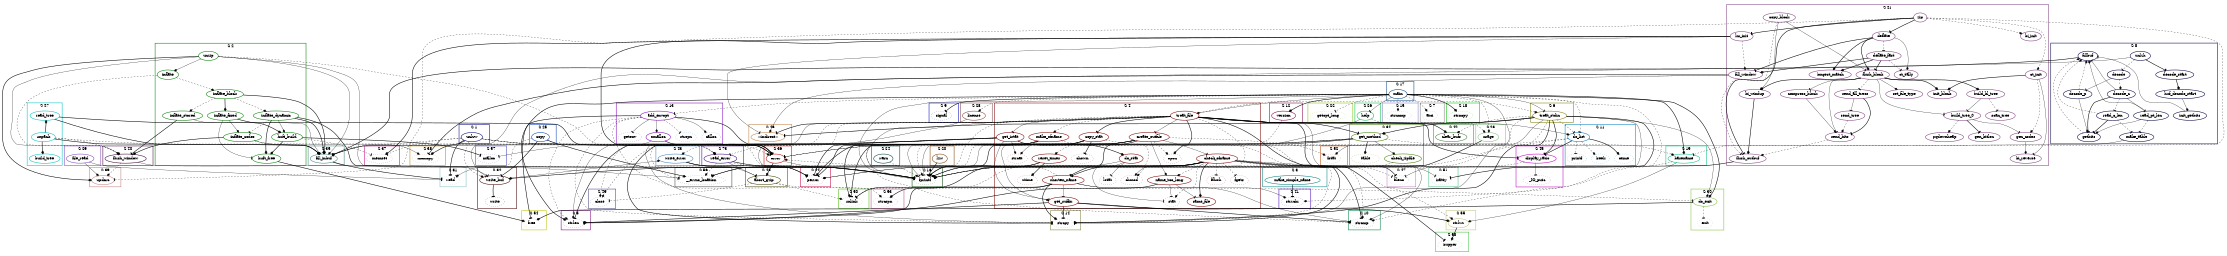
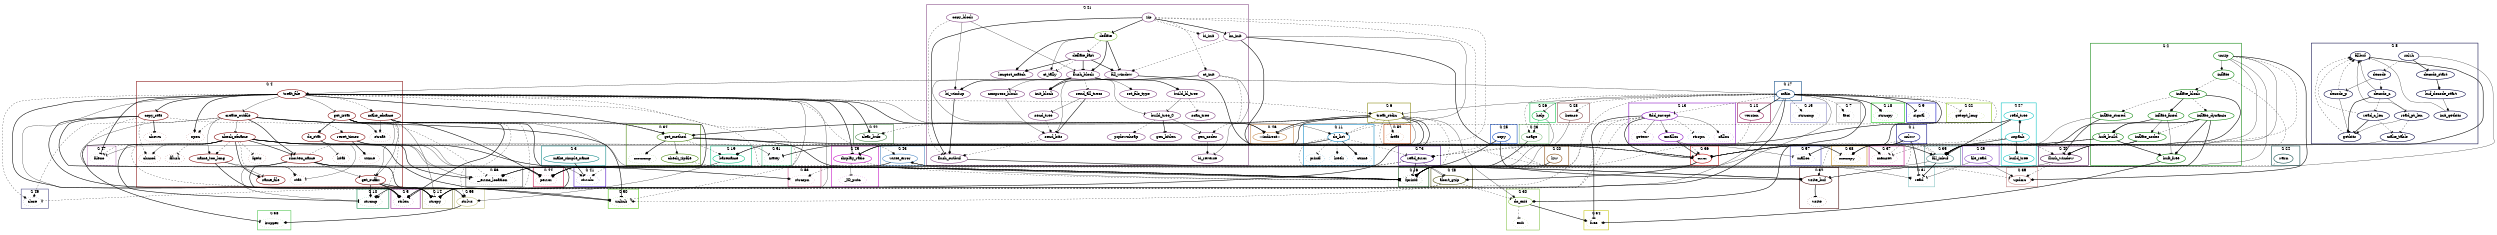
node "deflate": color #804080 -> #80c040
edge "create_outfile" -> "fstat": now "create_outfile" -> "get_method"
node "table": label "table" -> "memcmp"
